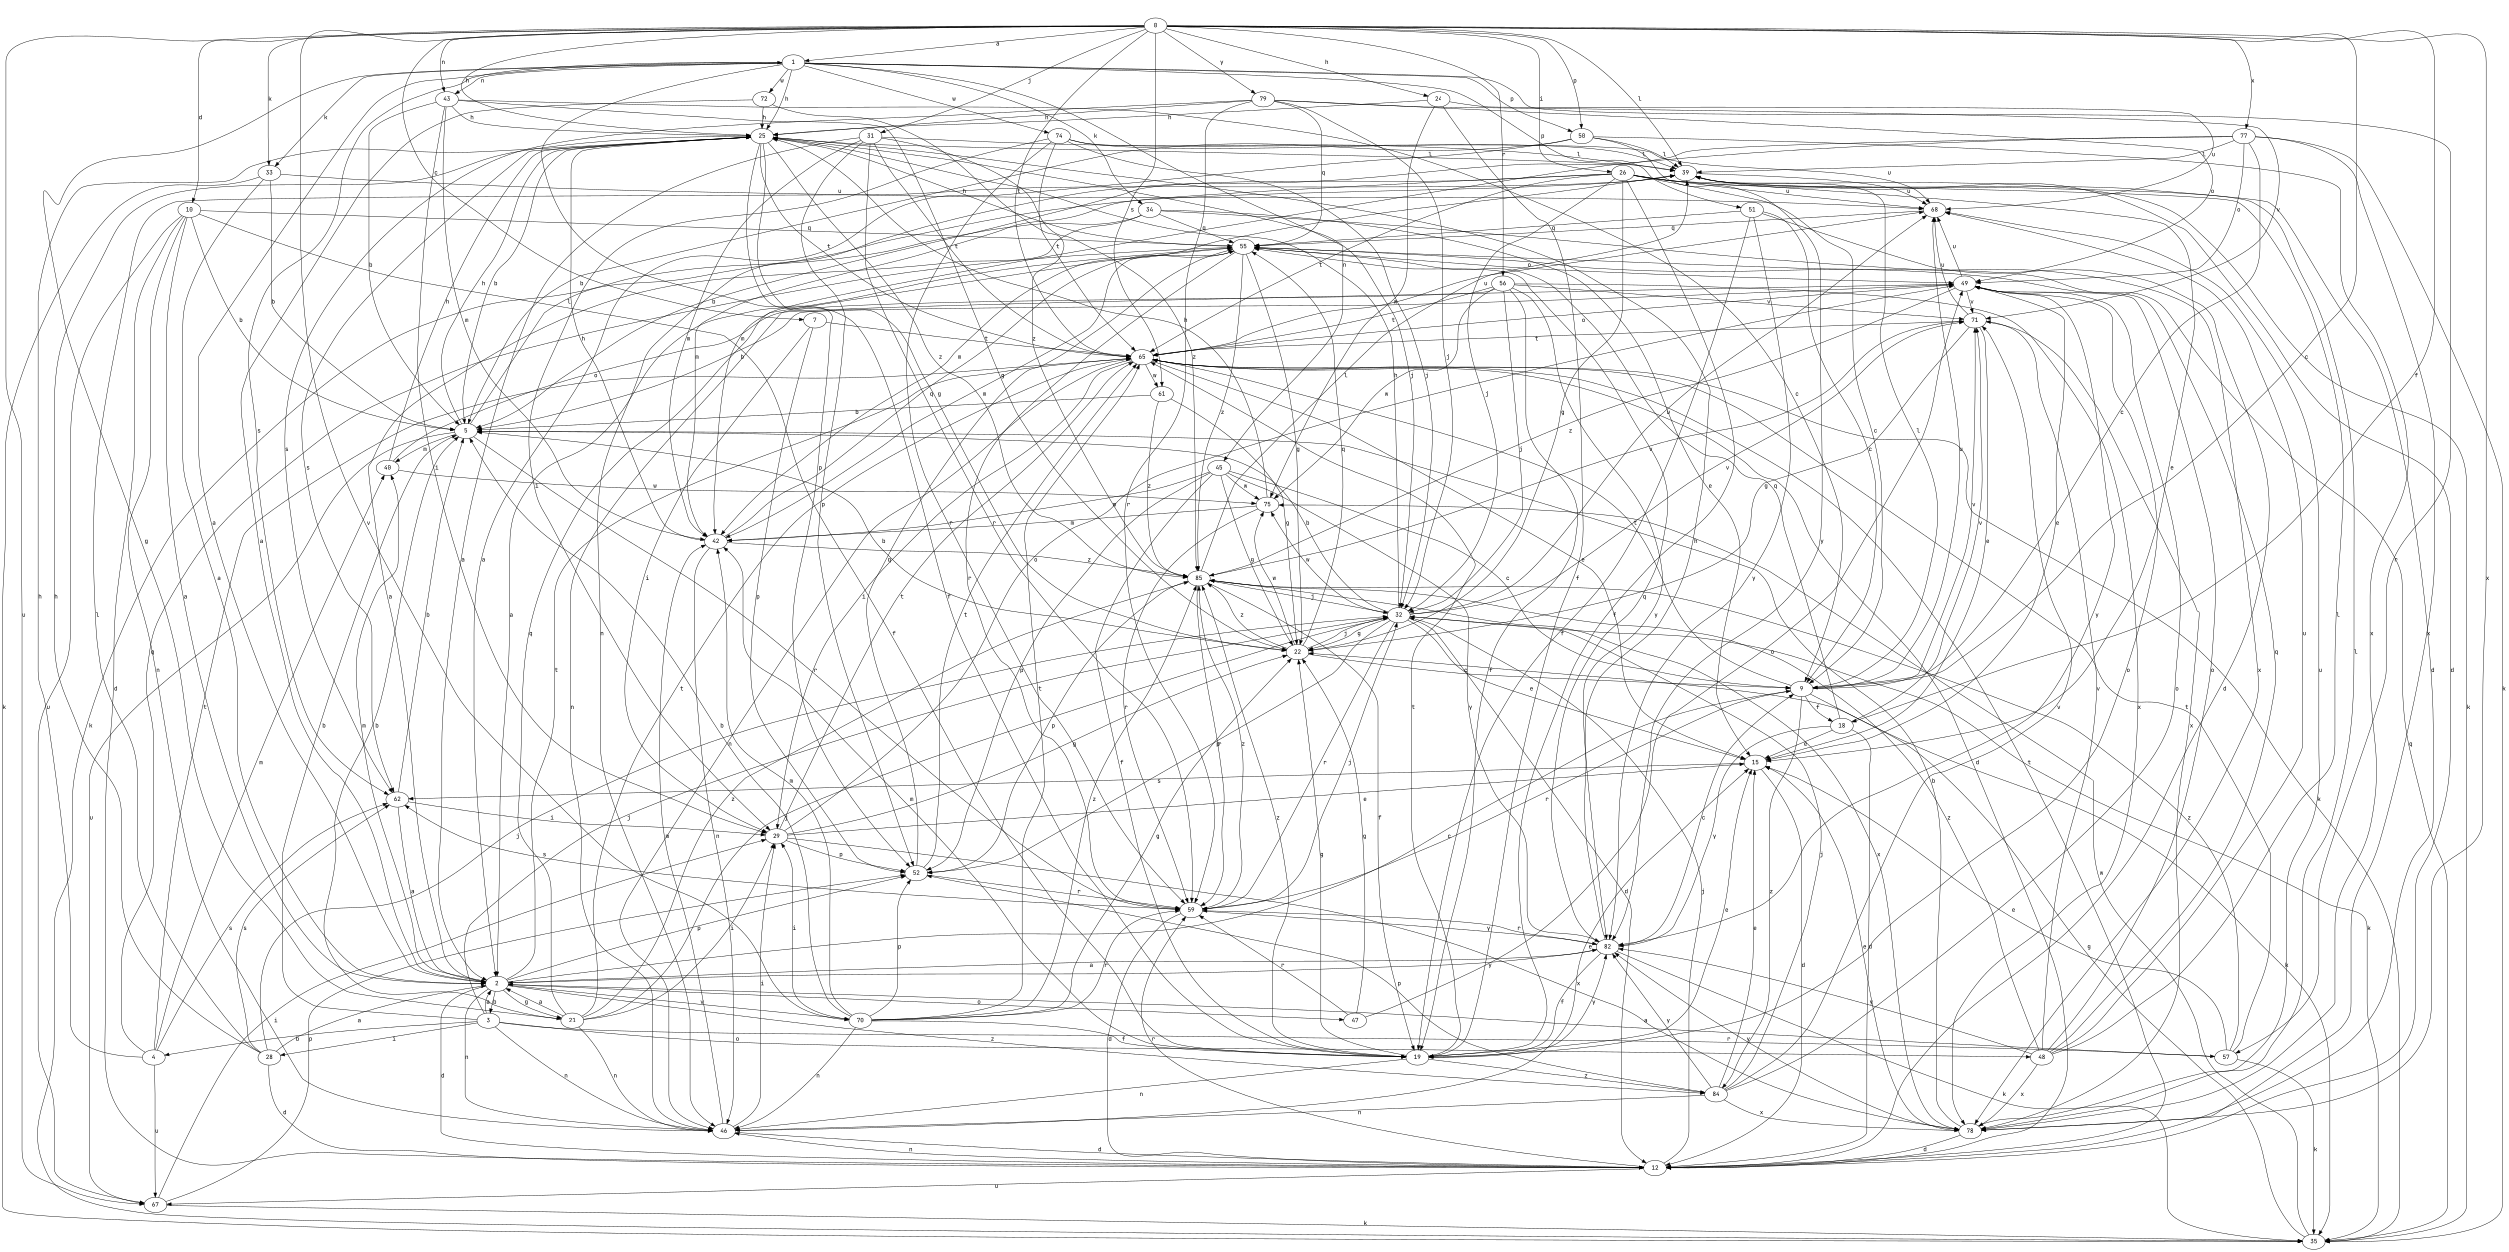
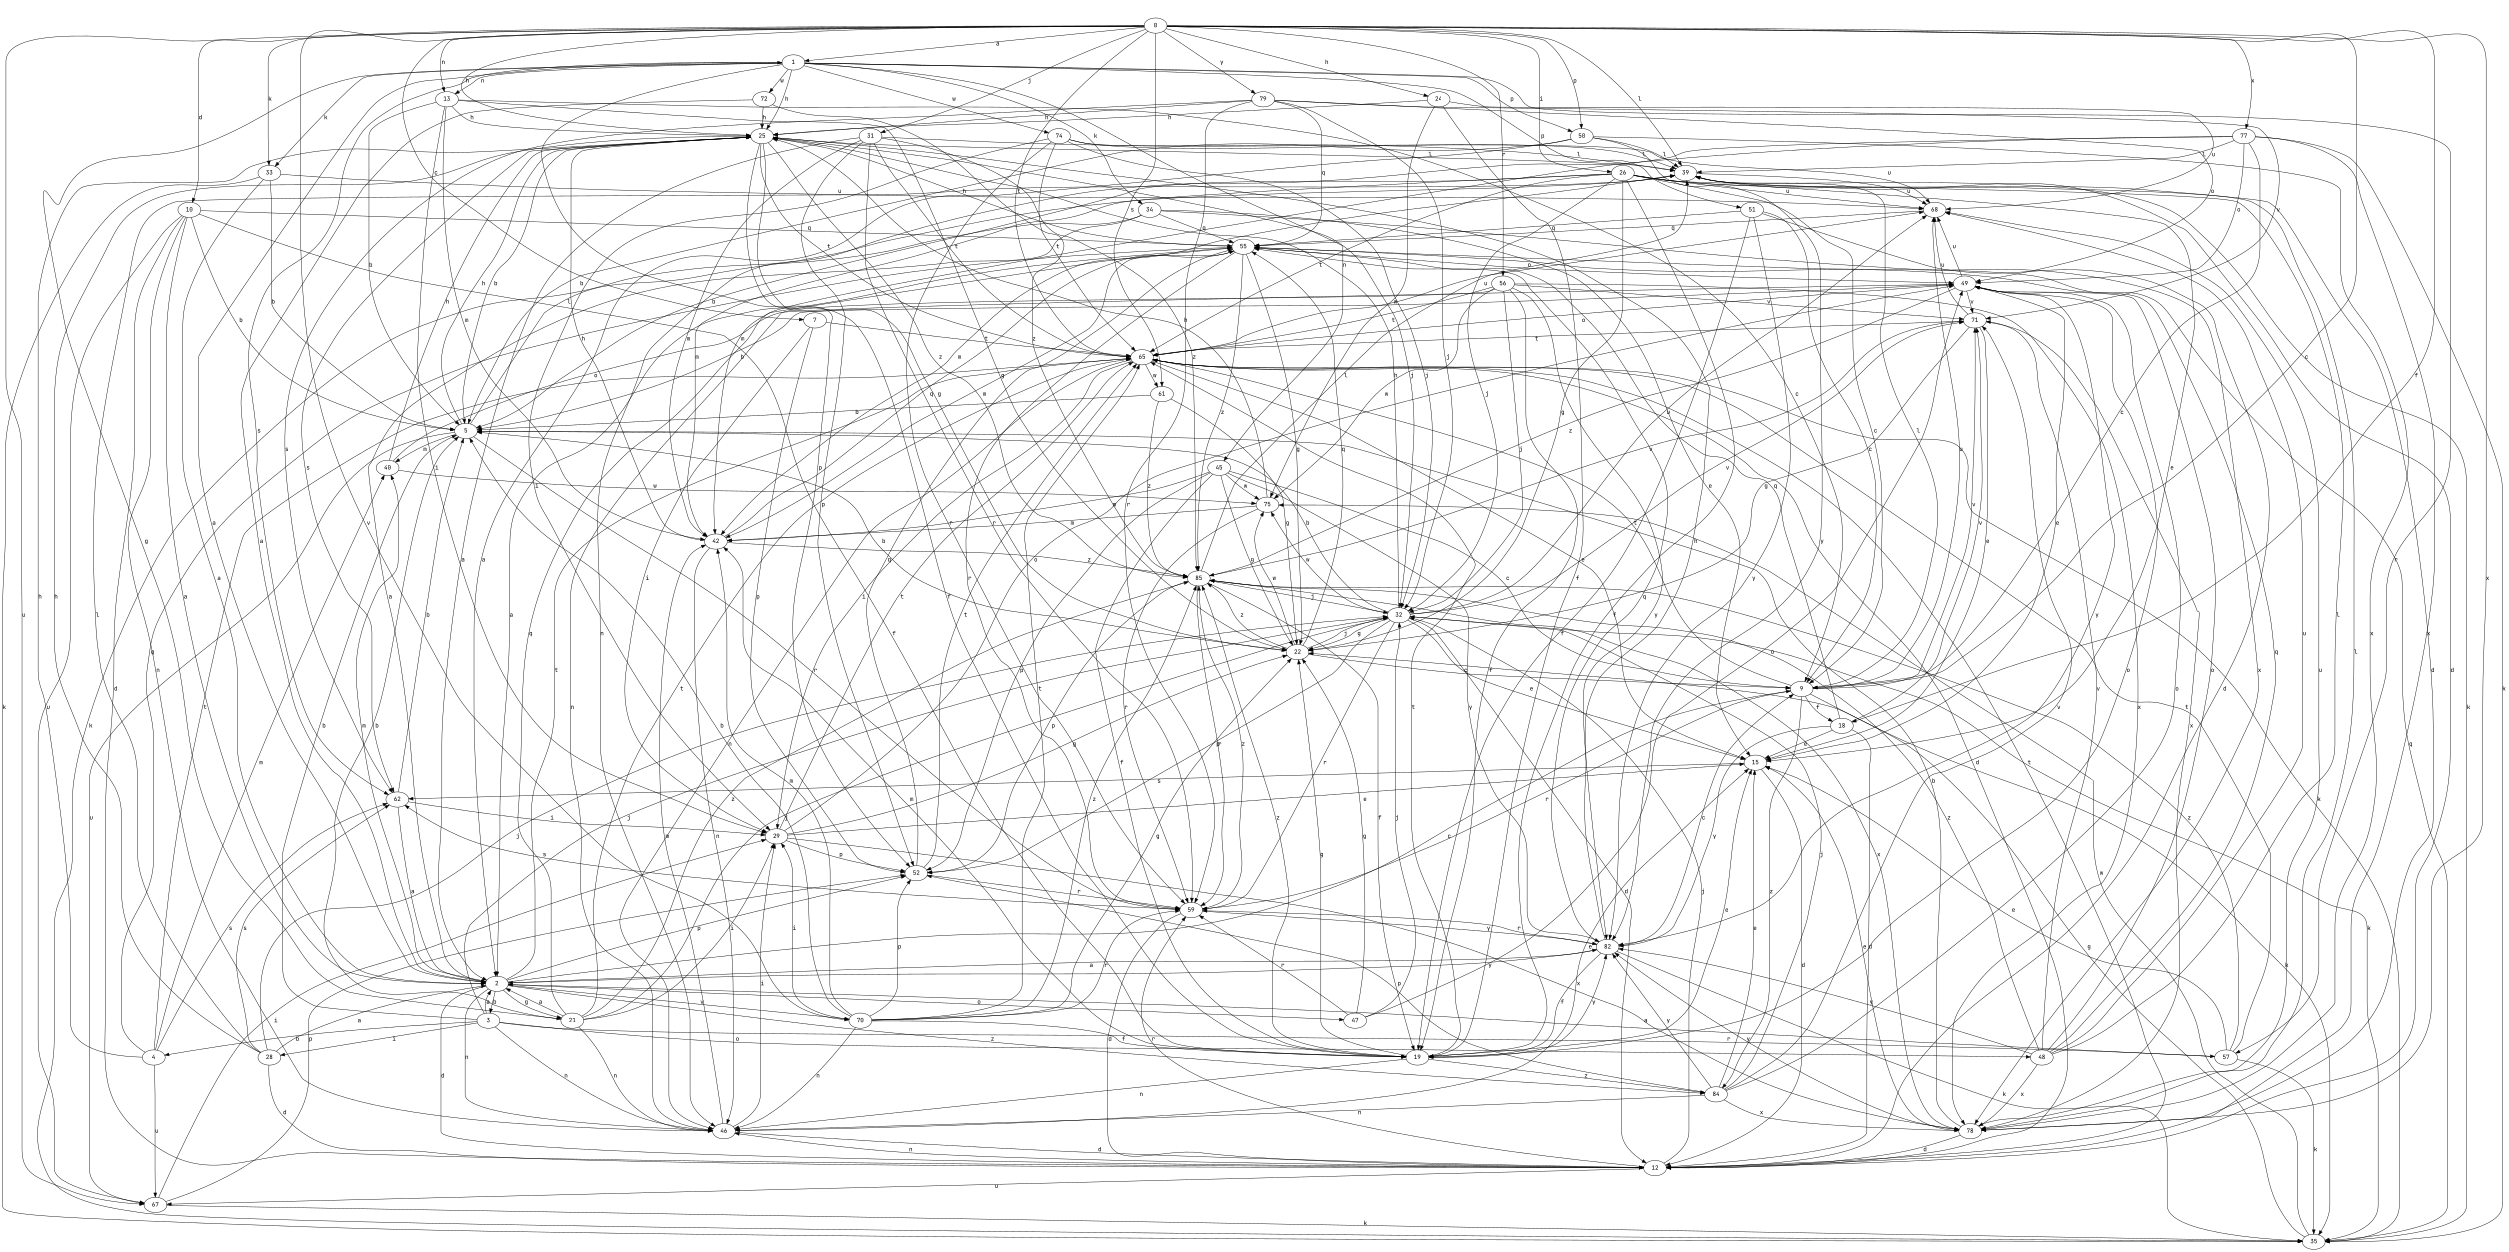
node "43": label "43" -> "13"
edge "59" -> "32": now "47" -> "32"
